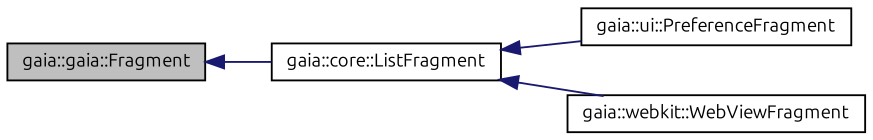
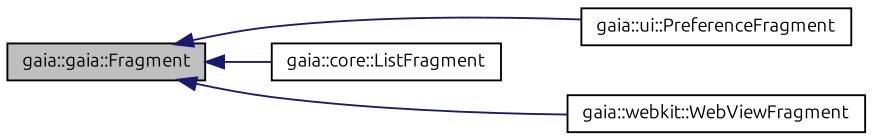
edge "gaia::ui::PreferenceFragment" -> "gaia::core::ListFragment": now "gaia::ui::PreferenceFragment" -> "gaia::gaia::Fragment"
edge "gaia::webkit::WebViewFragment" -> "gaia::core::ListFragment": now "gaia::webkit::WebViewFragment" -> "gaia::gaia::Fragment"
